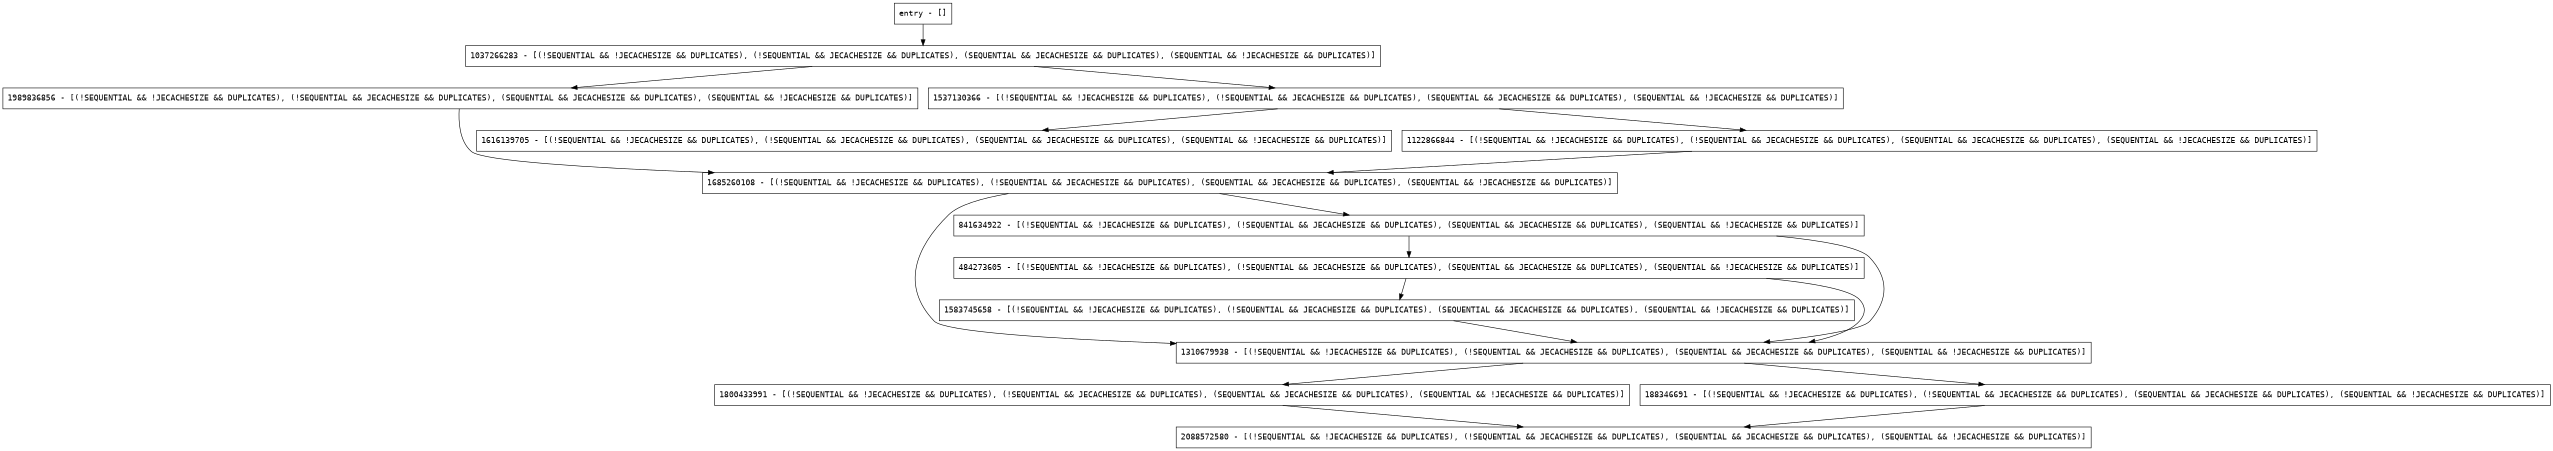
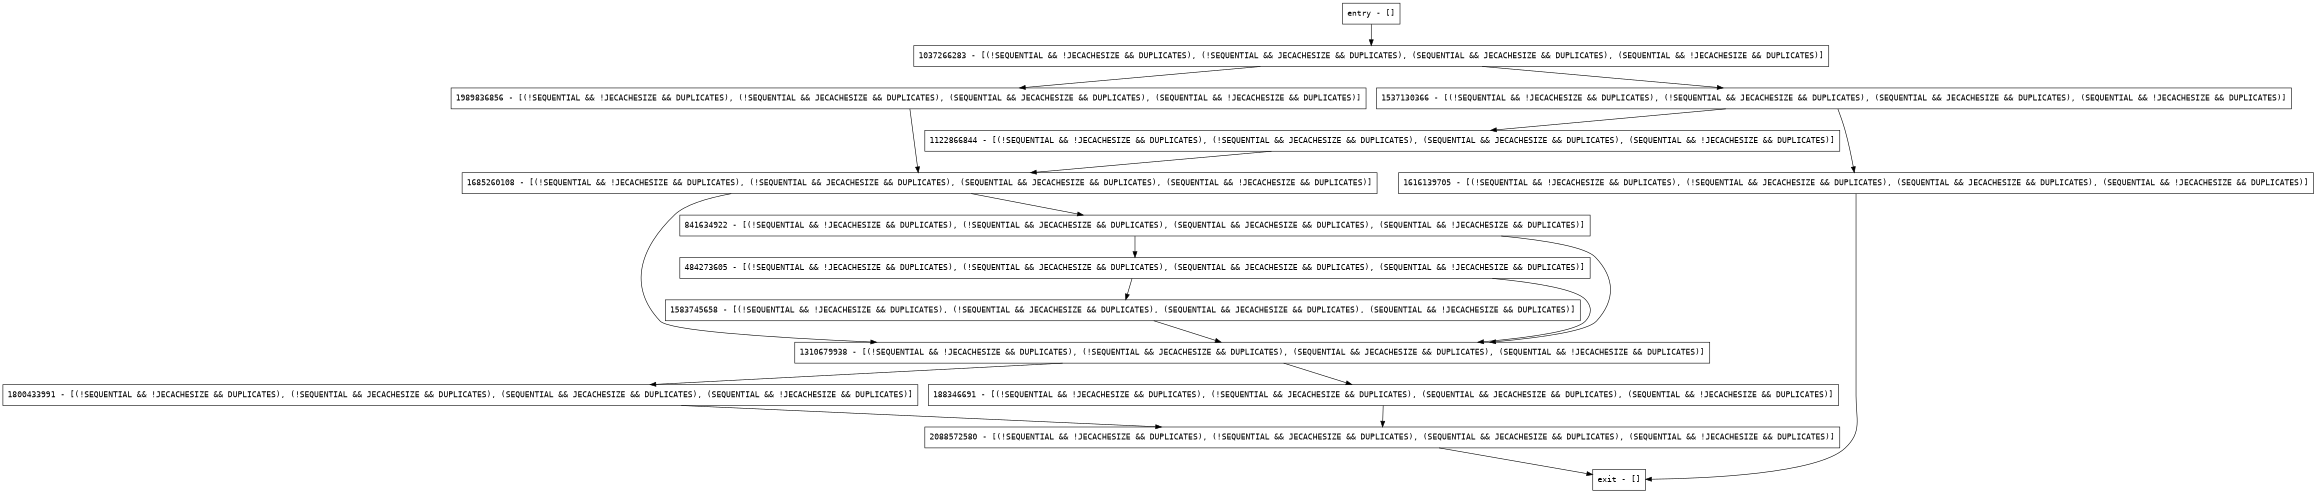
node "exit - []": added
